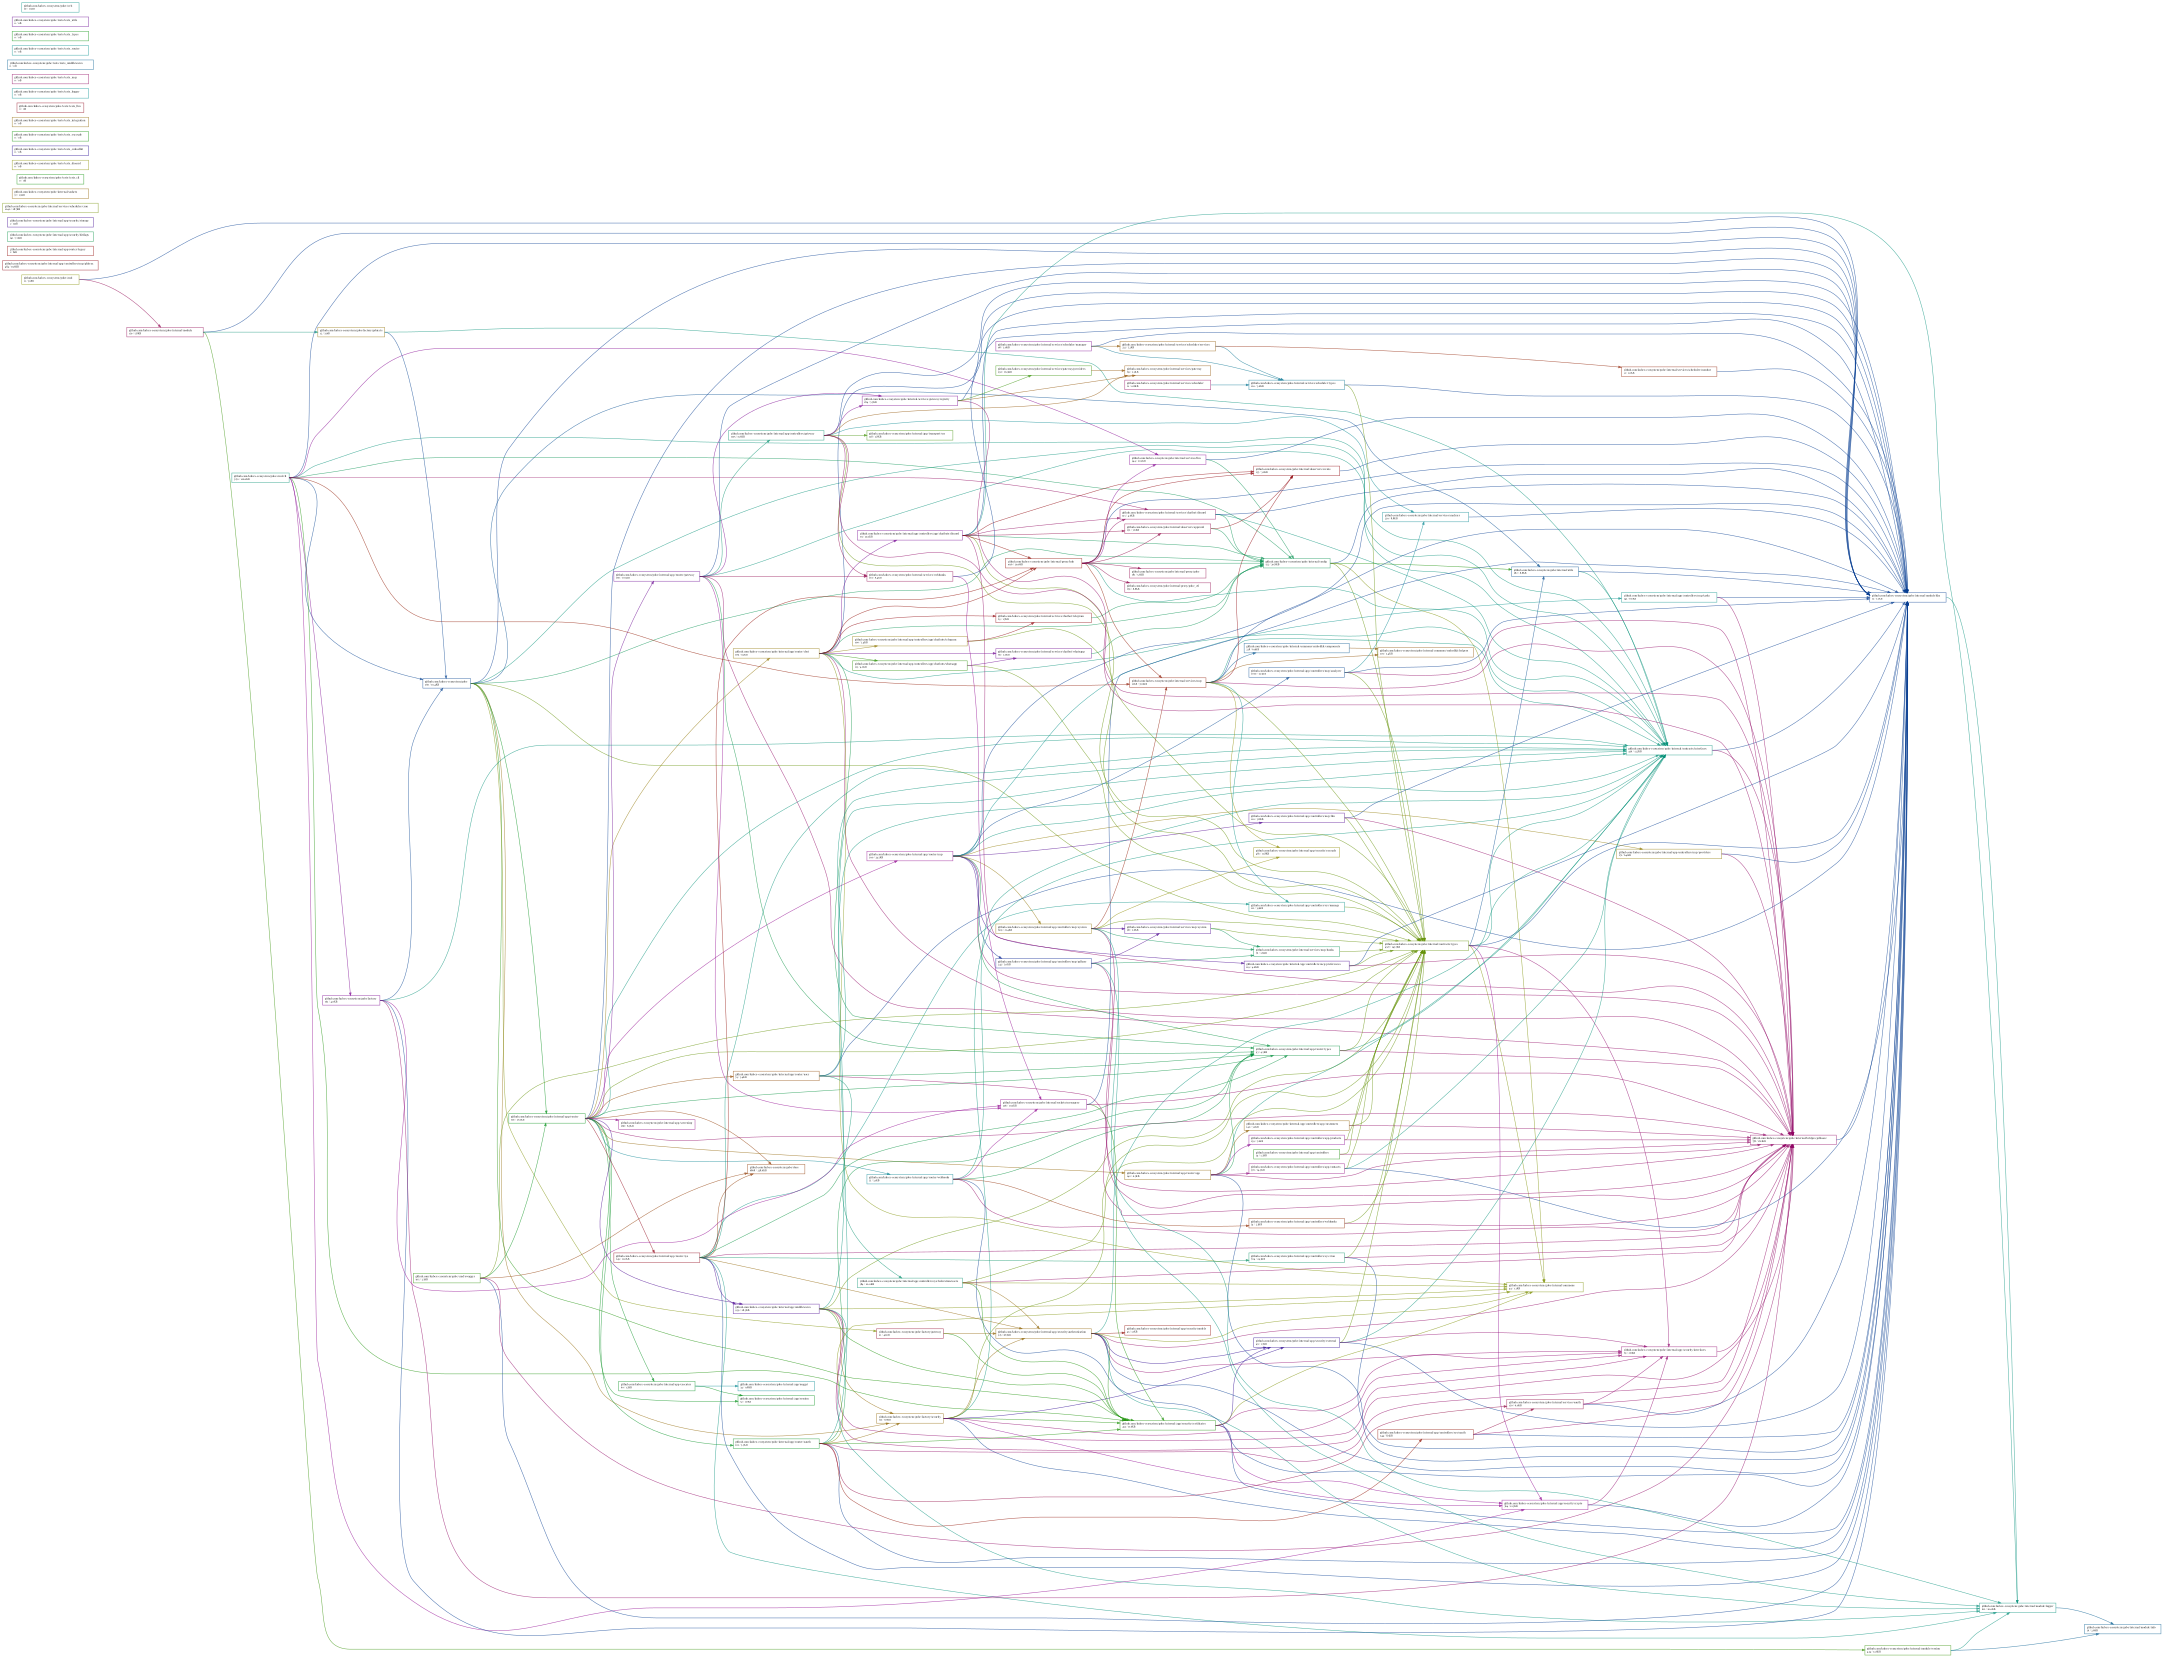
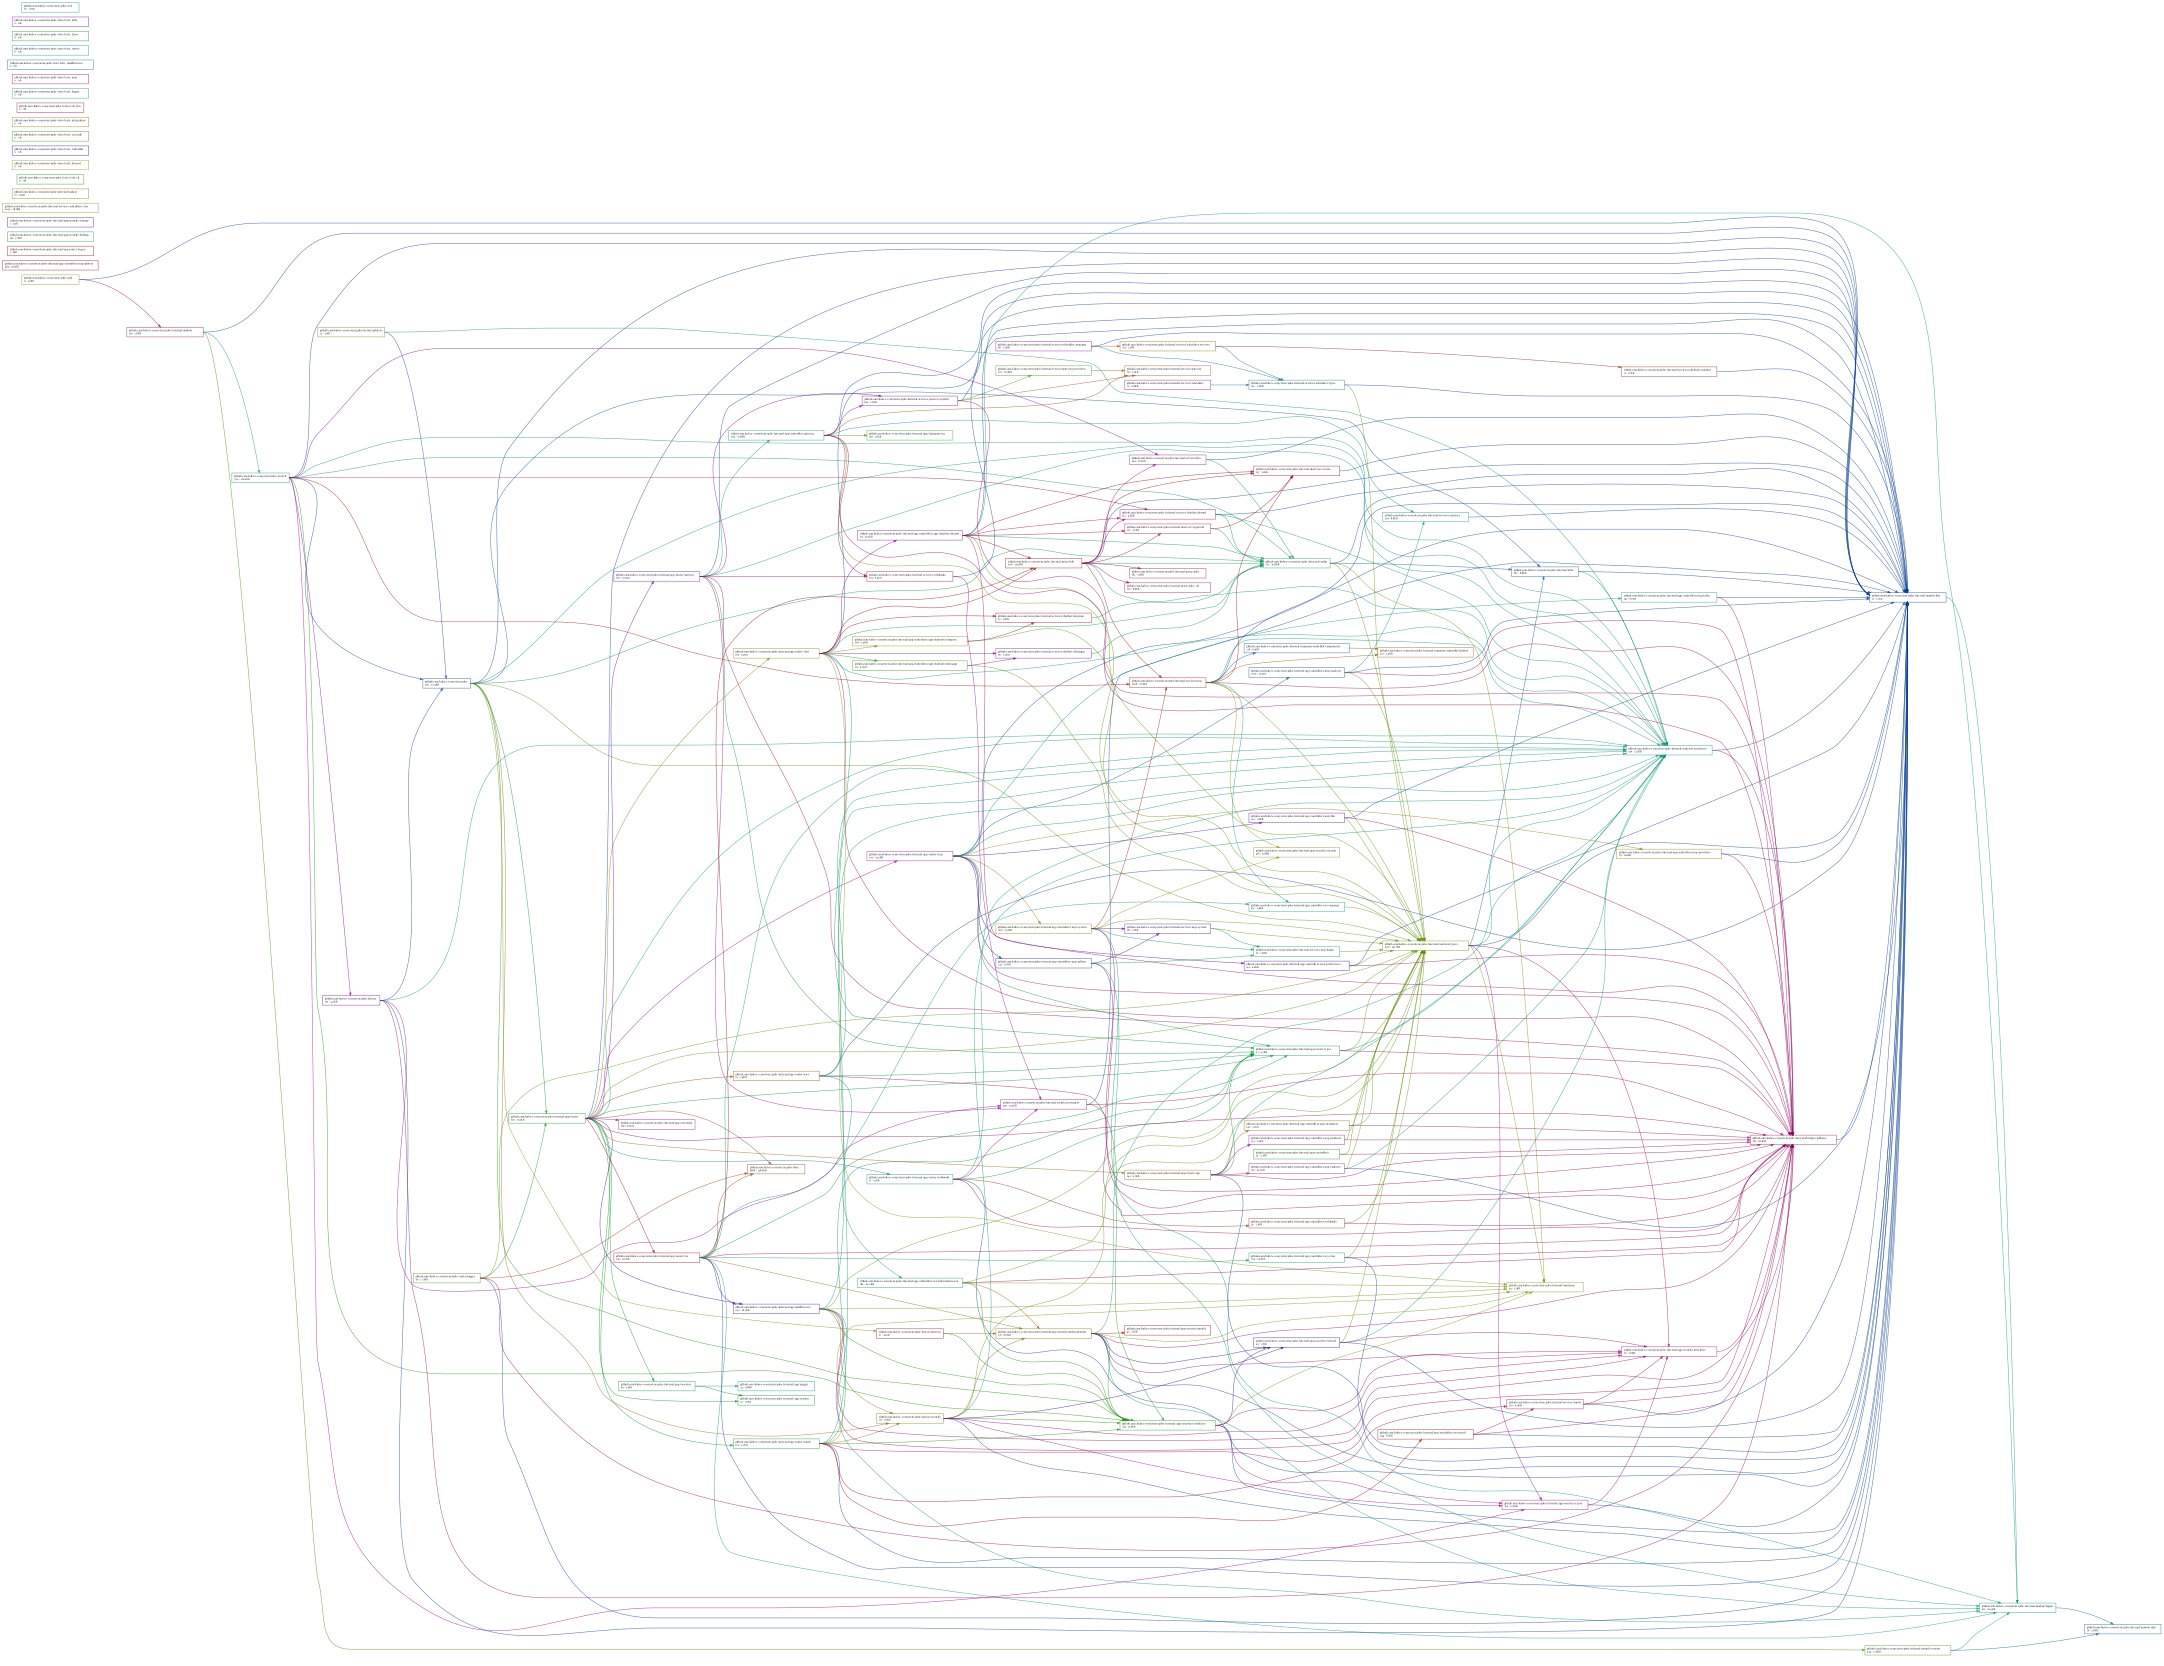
edge "github.com/kubex-ecosystem/gobe/internal/module 179 / 5.8KB" -> "github.com/kubex-ecosystem/gobe/factory/gobjects 12 / 356B": now "github.com/kubex-ecosystem/gobe/internal/module 179 / 5.8KB" -> "github.com/kubex-ecosystem/gobe/cmd/cli 3251 / 106.1KB"
edge "github.com/kubex-ecosystem/gobe/internal/config 552 / 20.8KB" -> "github.com/kubex-ecosystem/gobe/internal/utils 282 / 8.8KB": color #1b9107b2 -> #074e91b2
